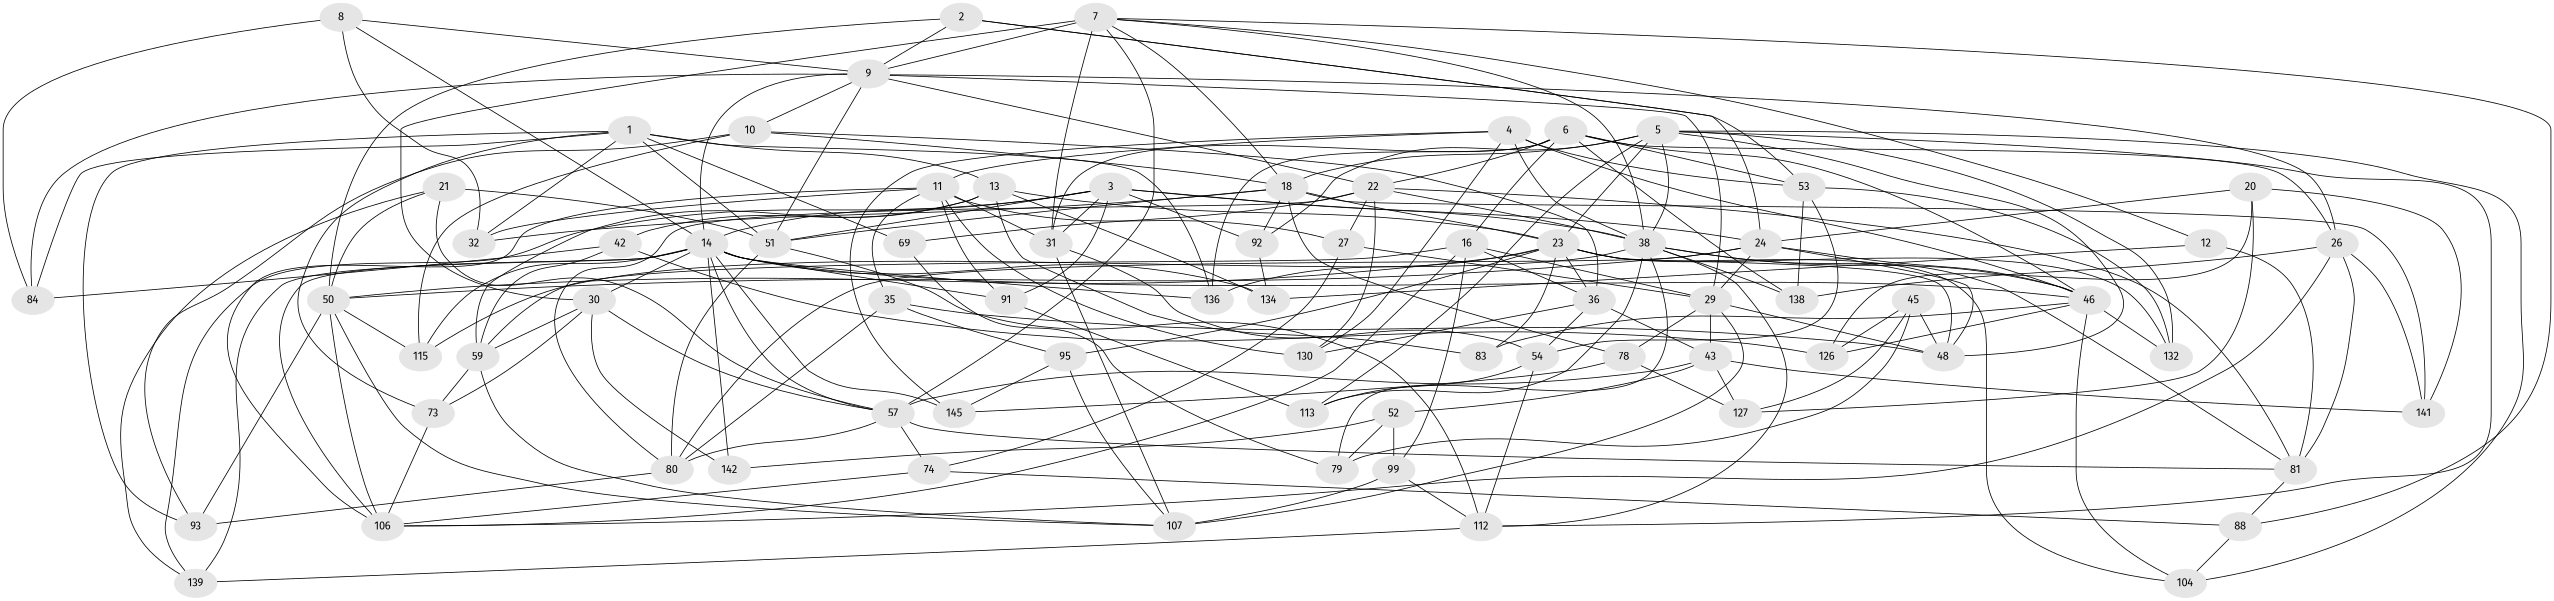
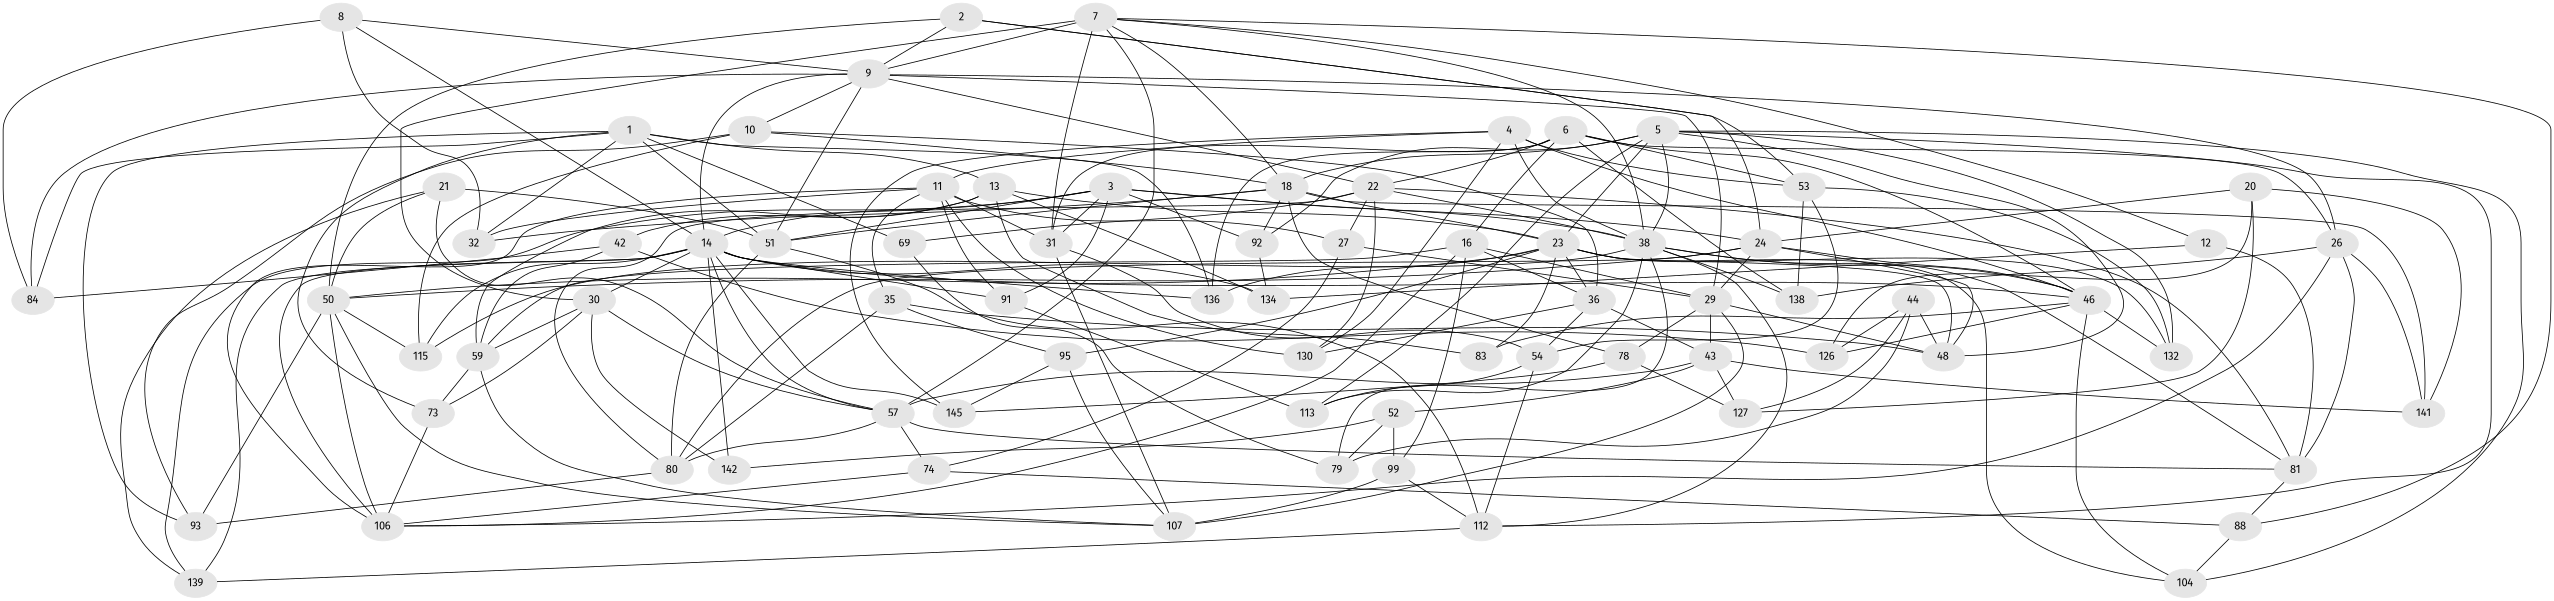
node "45": label "45" -> "44"
